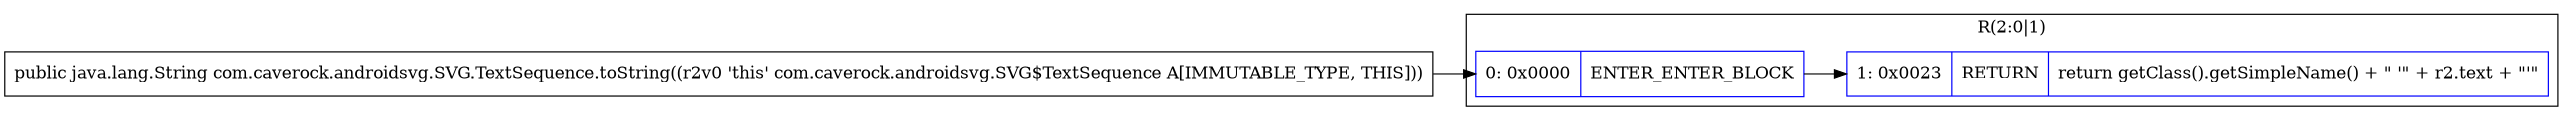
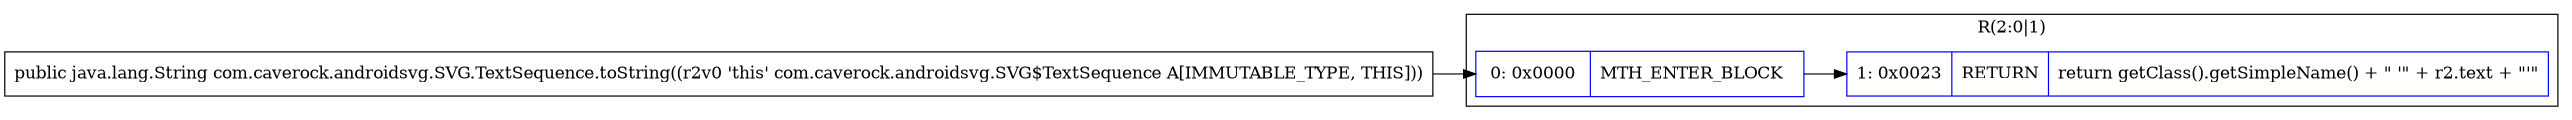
node "0: 0x0000": text "ENTER_ENTER_BLOCK" -> "MTH_ENTER_BLOCK"
